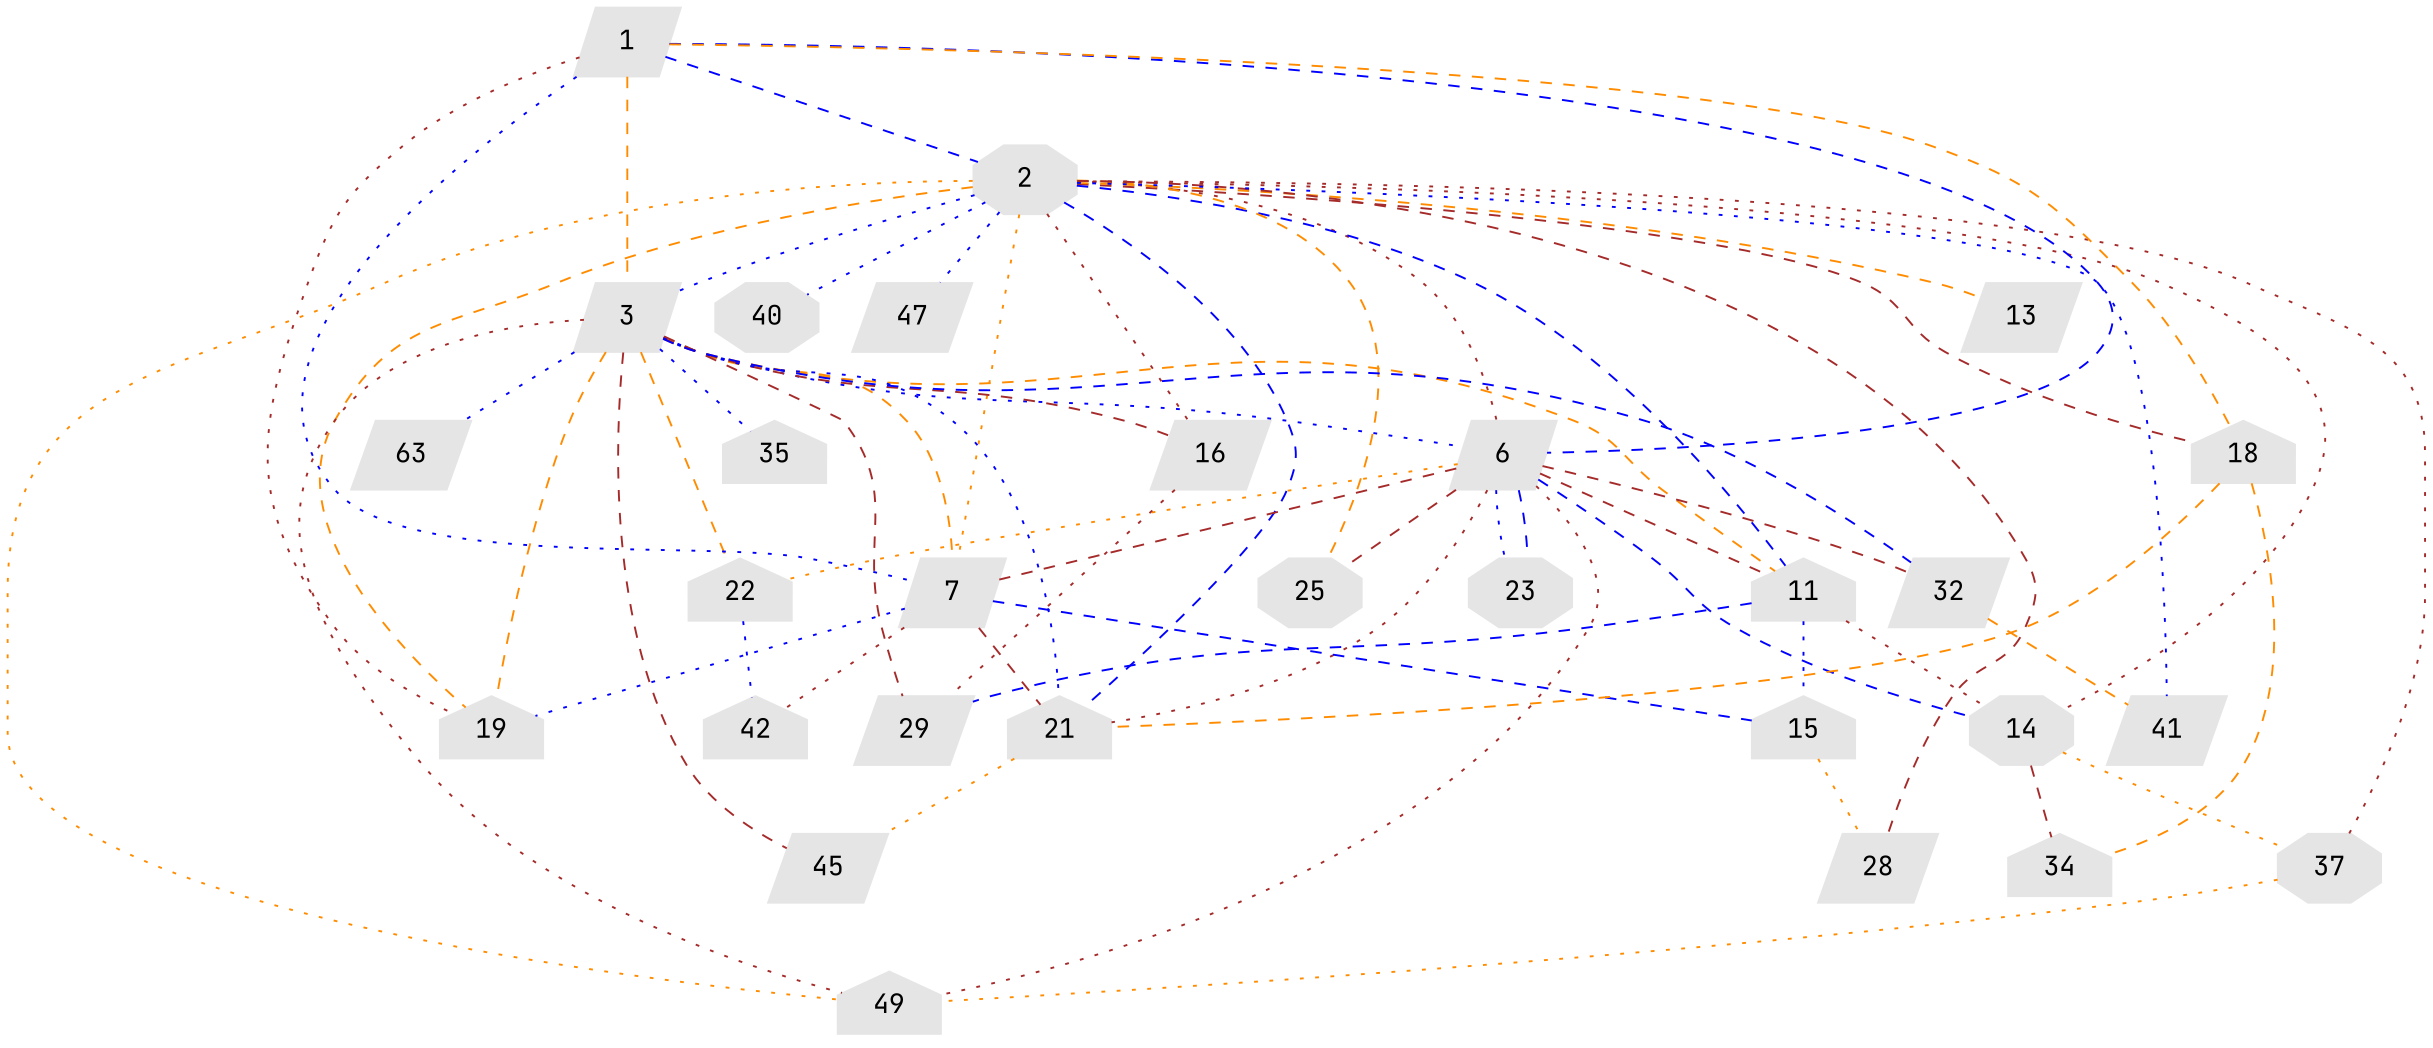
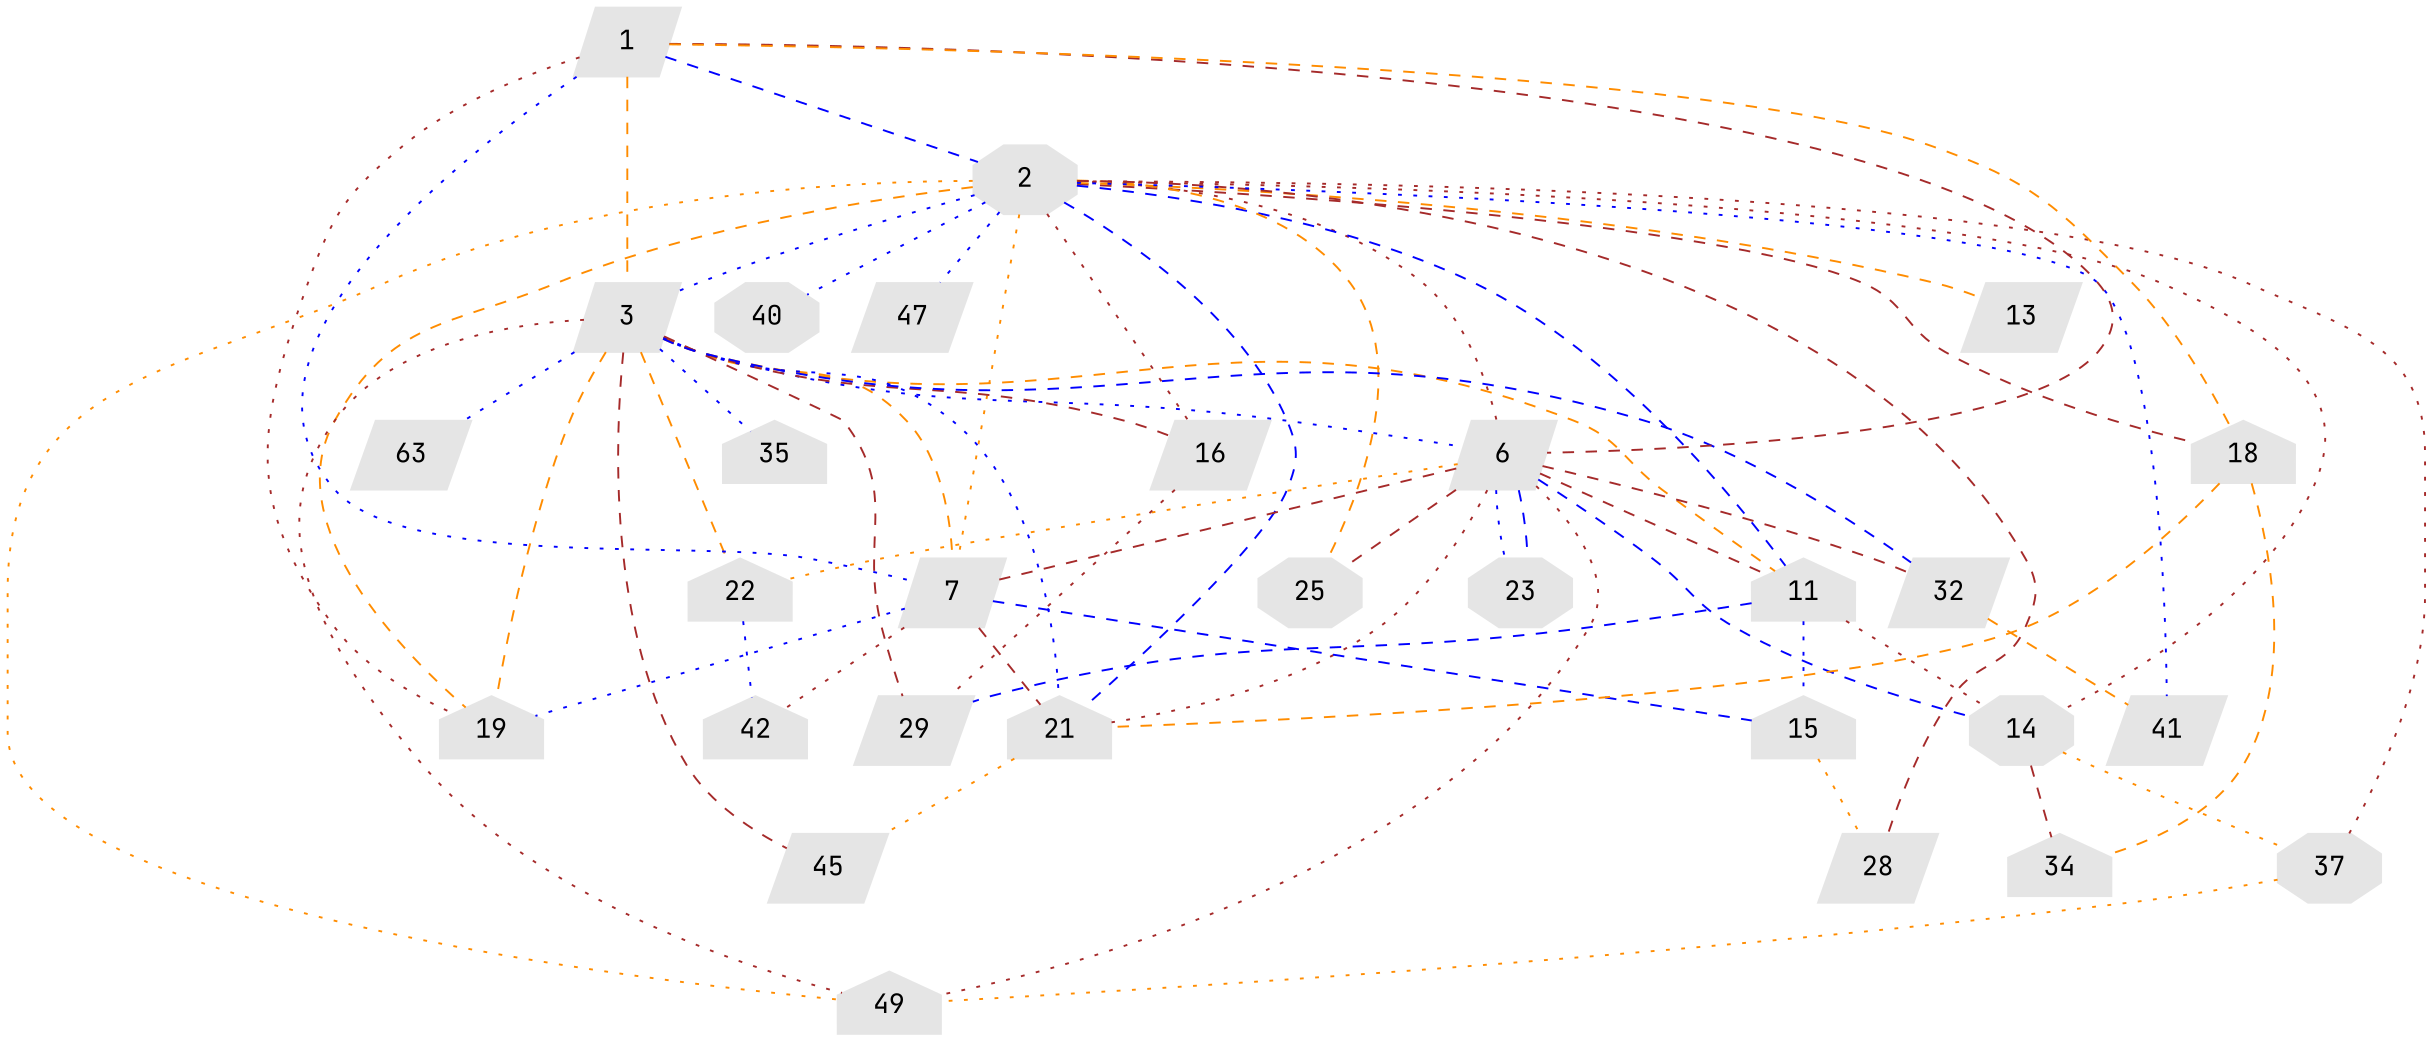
edge "1" -- "6": color blue -> brown
